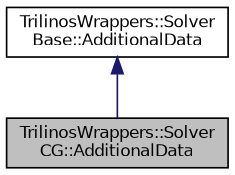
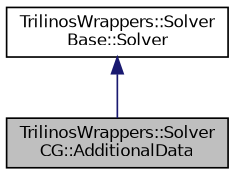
node "TrilinosWrappers::Solver Base::AdditionalData": label "TrilinosWrappers::Solver Base::AdditionalData" -> "TrilinosWrappers::Solver Base::Solver"
